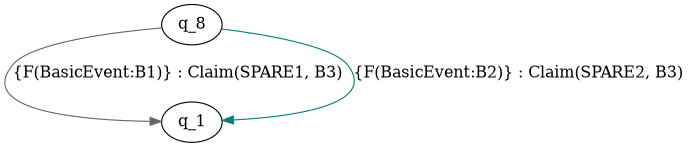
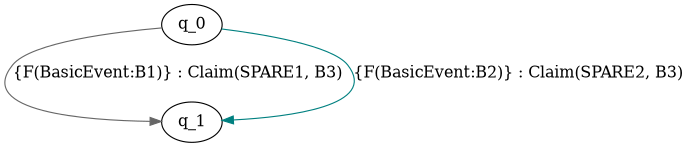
node "q_8": label "q_8" -> "q_0"
